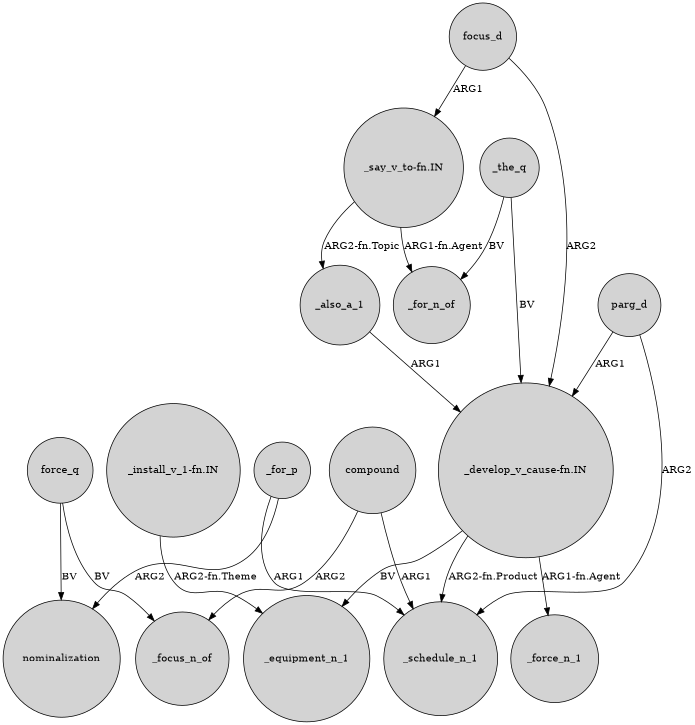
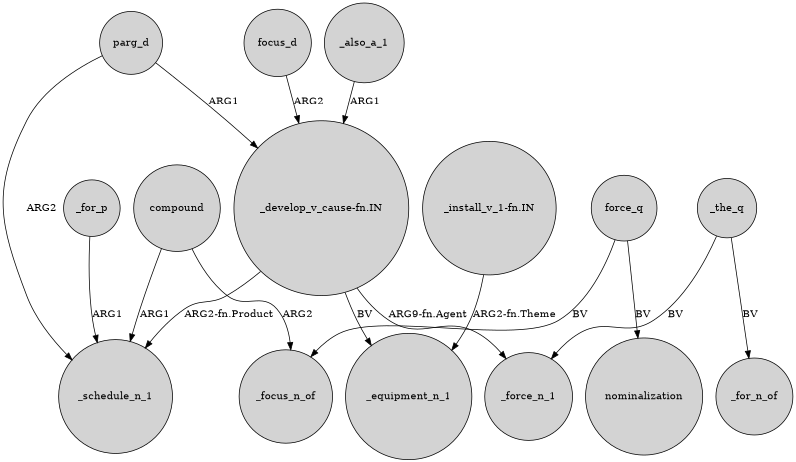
node "_say_v_to-fn.IN": removed
edge "_the_q" -> "_develop_v_cause-fn.IN": now "_the_q" -> "_force_n_1"
edge "_for_p" -> "nominalization": removed, label "ARG2"
edge "_develop_v_cause-fn.IN" -> "_force_n_1": label "ARG1-fn.Agent" -> "ARG9-fn.Agent"
